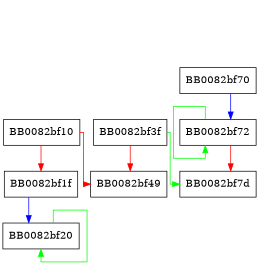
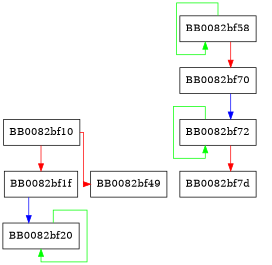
node "BB0082bf58": added
node "BB0082bf3f": removed
